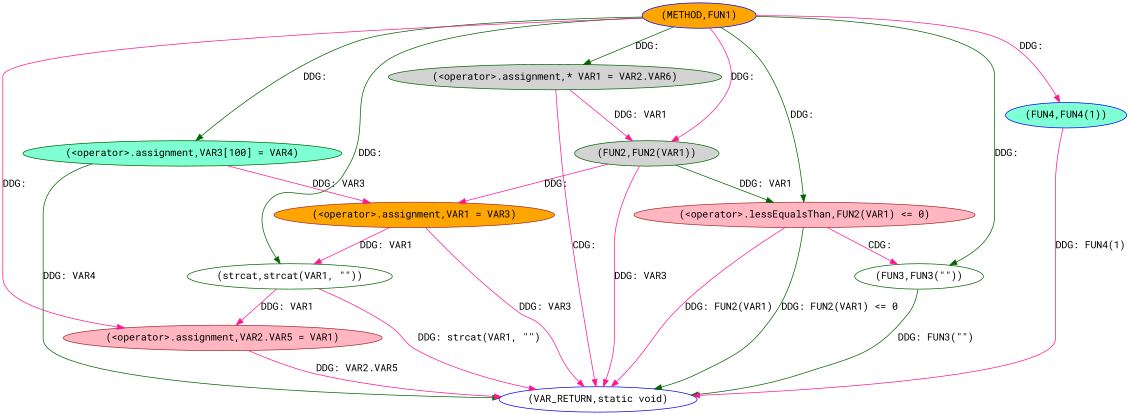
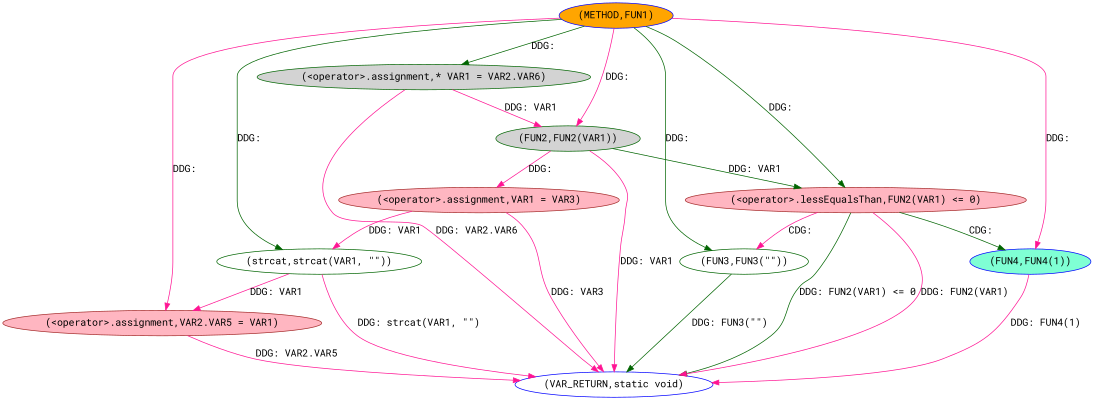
node "(<operator>.assignment,VAR3[100] = VAR4)": removed
node "(<operator>.assignment,VAR1 = VAR3)": fillcolor orange -> lightpink
edge "(<operator>.lessEqualsThan,FUN2(VAR1) <= 0)" -> "(FUN4,FUN4(1))": added, label "CDG:"
edge "(<operator>.assignment,* VAR1 = VAR2.VAR6)" -> "(VAR_RETURN,static void)": label "CDG: " -> "DDG: VAR2.VAR6"
edge "(FUN2,FUN2(VAR1))" -> "(VAR_RETURN,static void)": label "DDG: VAR3" -> "DDG: VAR1"
